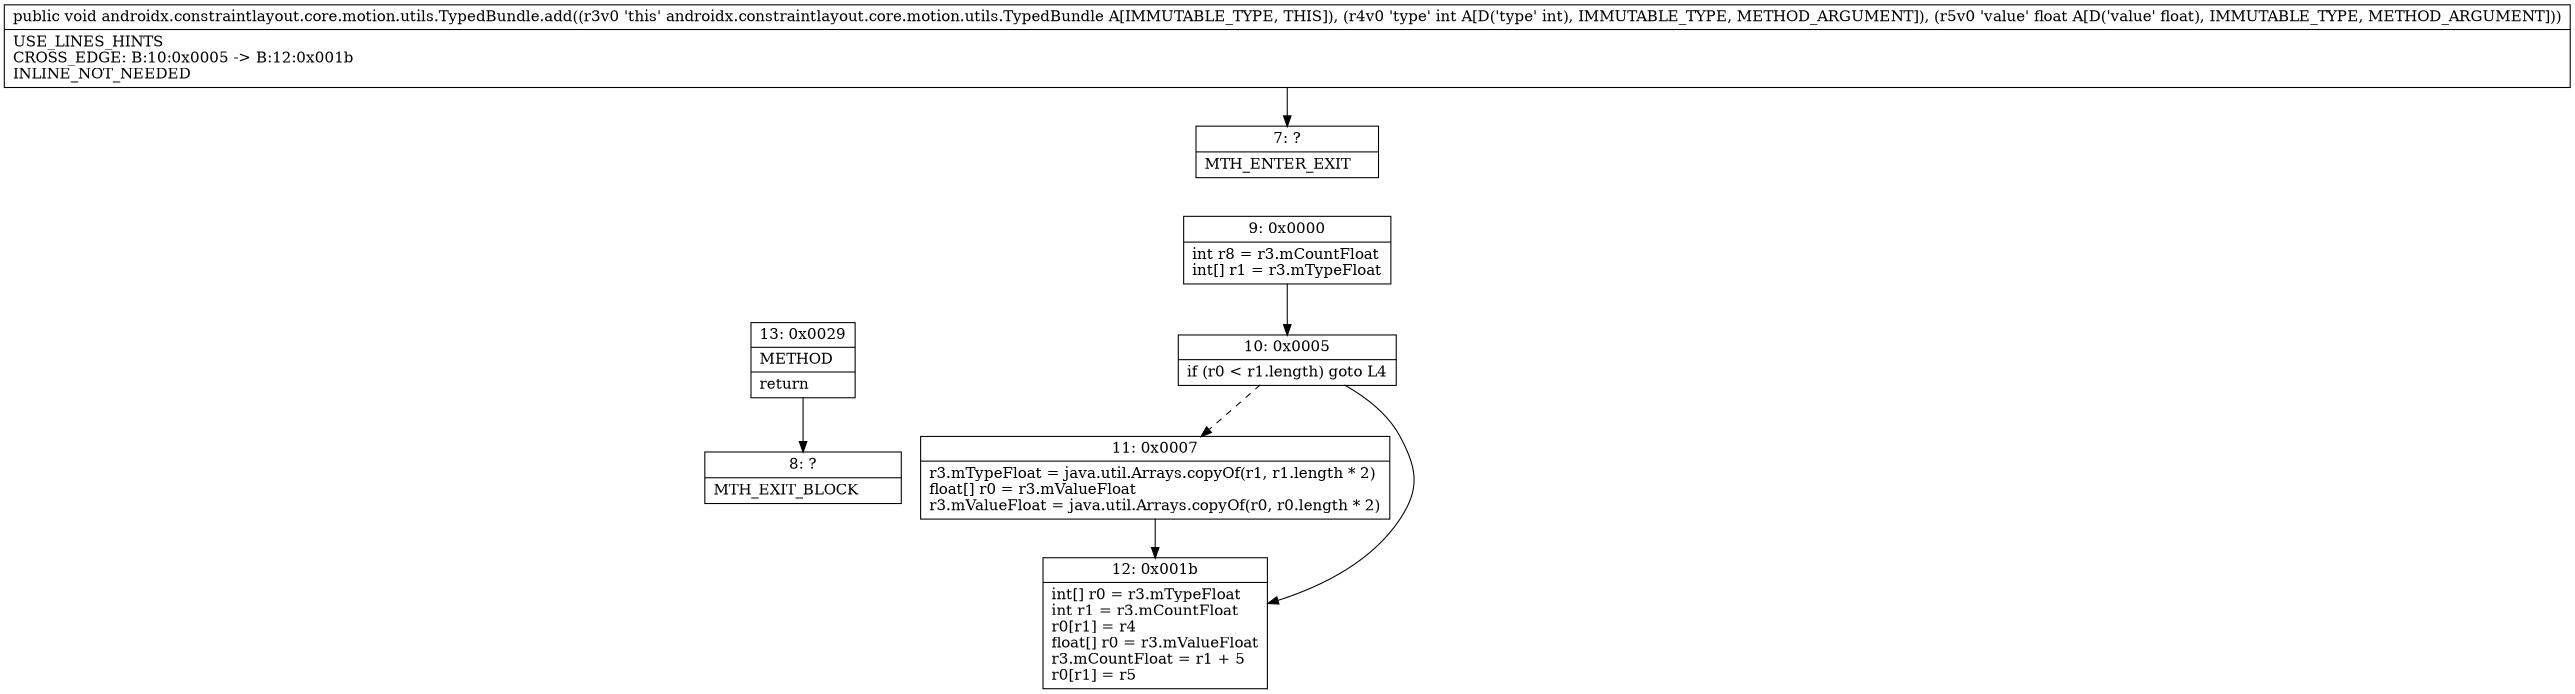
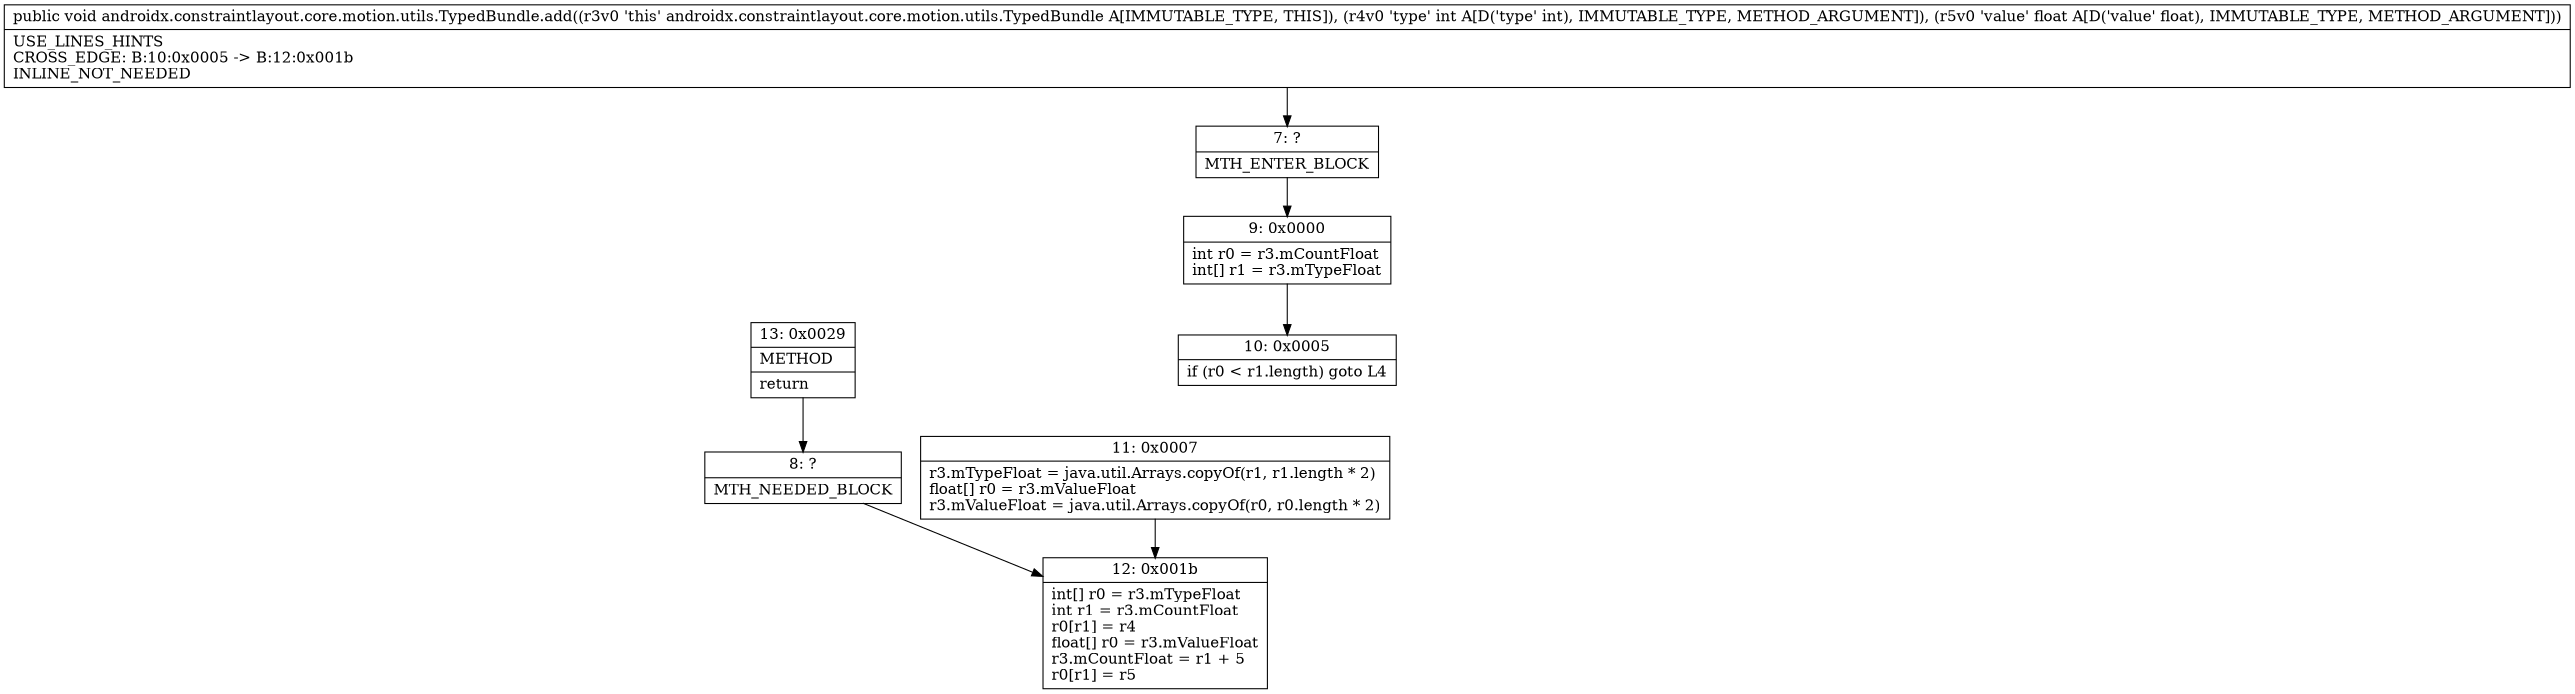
node "7: ?": text "MTH_ENTER_EXIT" -> "MTH_ENTER_BLOCK"
edge "7: ?" -> "9: 0x0000": added
node "9: 0x0000": text "int r8 = r3.mCountFloat" -> "int r0 = r3.mCountFloat"
edge "10: 0x0005" -> "11: 0x0007": removed
node "8: ?": text "MTH_EXIT_BLOCK" -> "MTH_NEEDED_BLOCK"
edge "10: 0x0005" -> "12: 0x001b": now "8: ?" -> "12: 0x001b"
